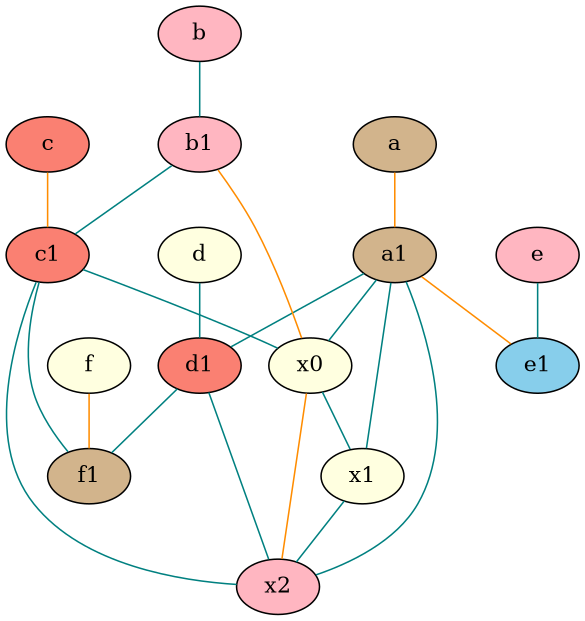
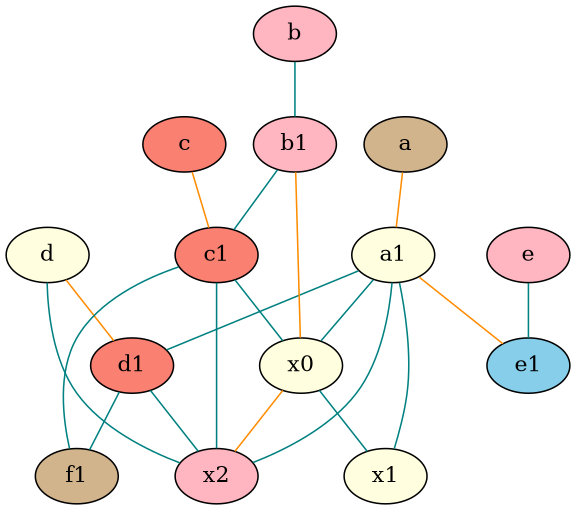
node "a1": fillcolor tan -> lightyellow
edge "d" -- "d1": color teal -> darkorange
node "f": removed
edge "x1" -- "x2": now "d" -- "x2"
